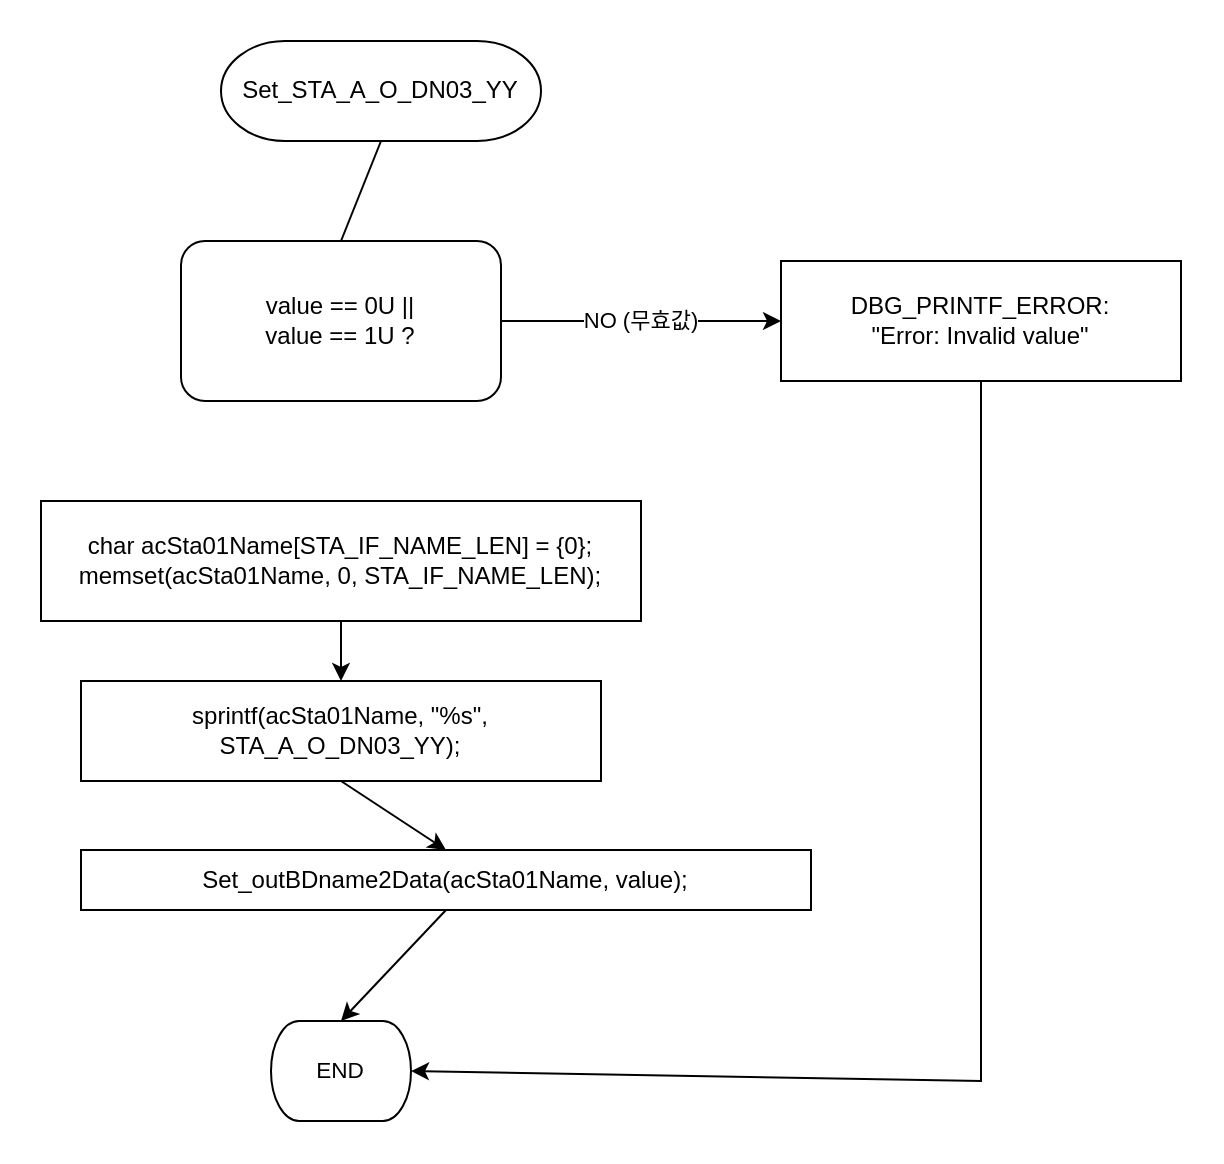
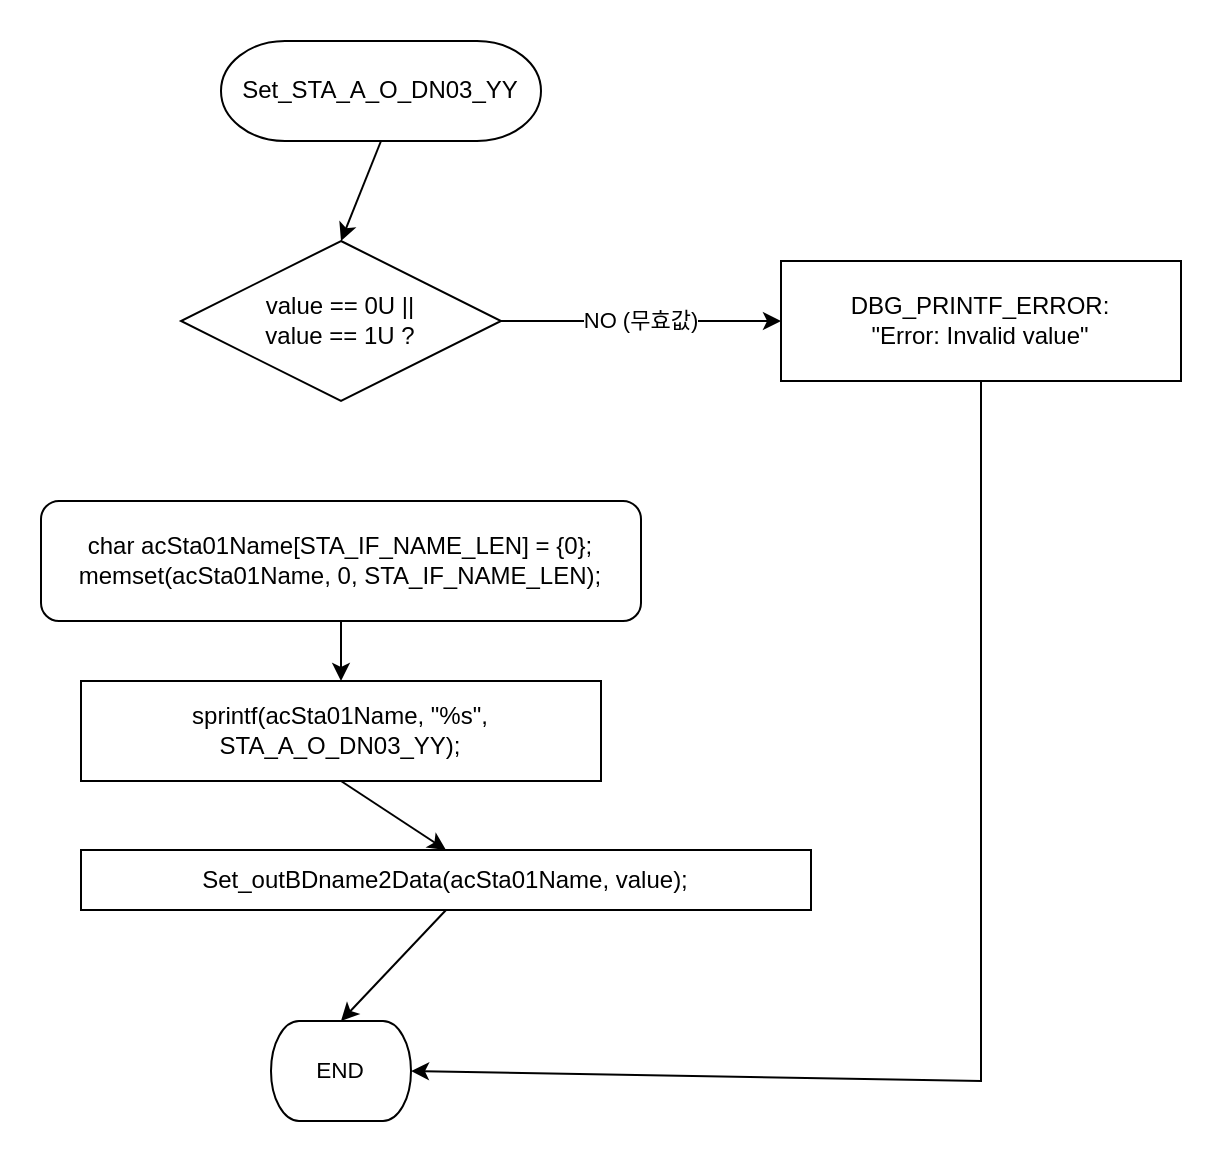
edge "Set_STA_A_O_DN03_YY" -- "value == 0U || value == 1U ?": arrowhead none -> classic
node "value == 0U || value == 1U ?": shape rounded rectangle -> diamond
node "char acSta01Name[STA_IF_NAME_LEN] = {0}; memset(acSta01Name, 0, STA_IF_NAME_LEN);": shape rectangle -> rounded rectangle
